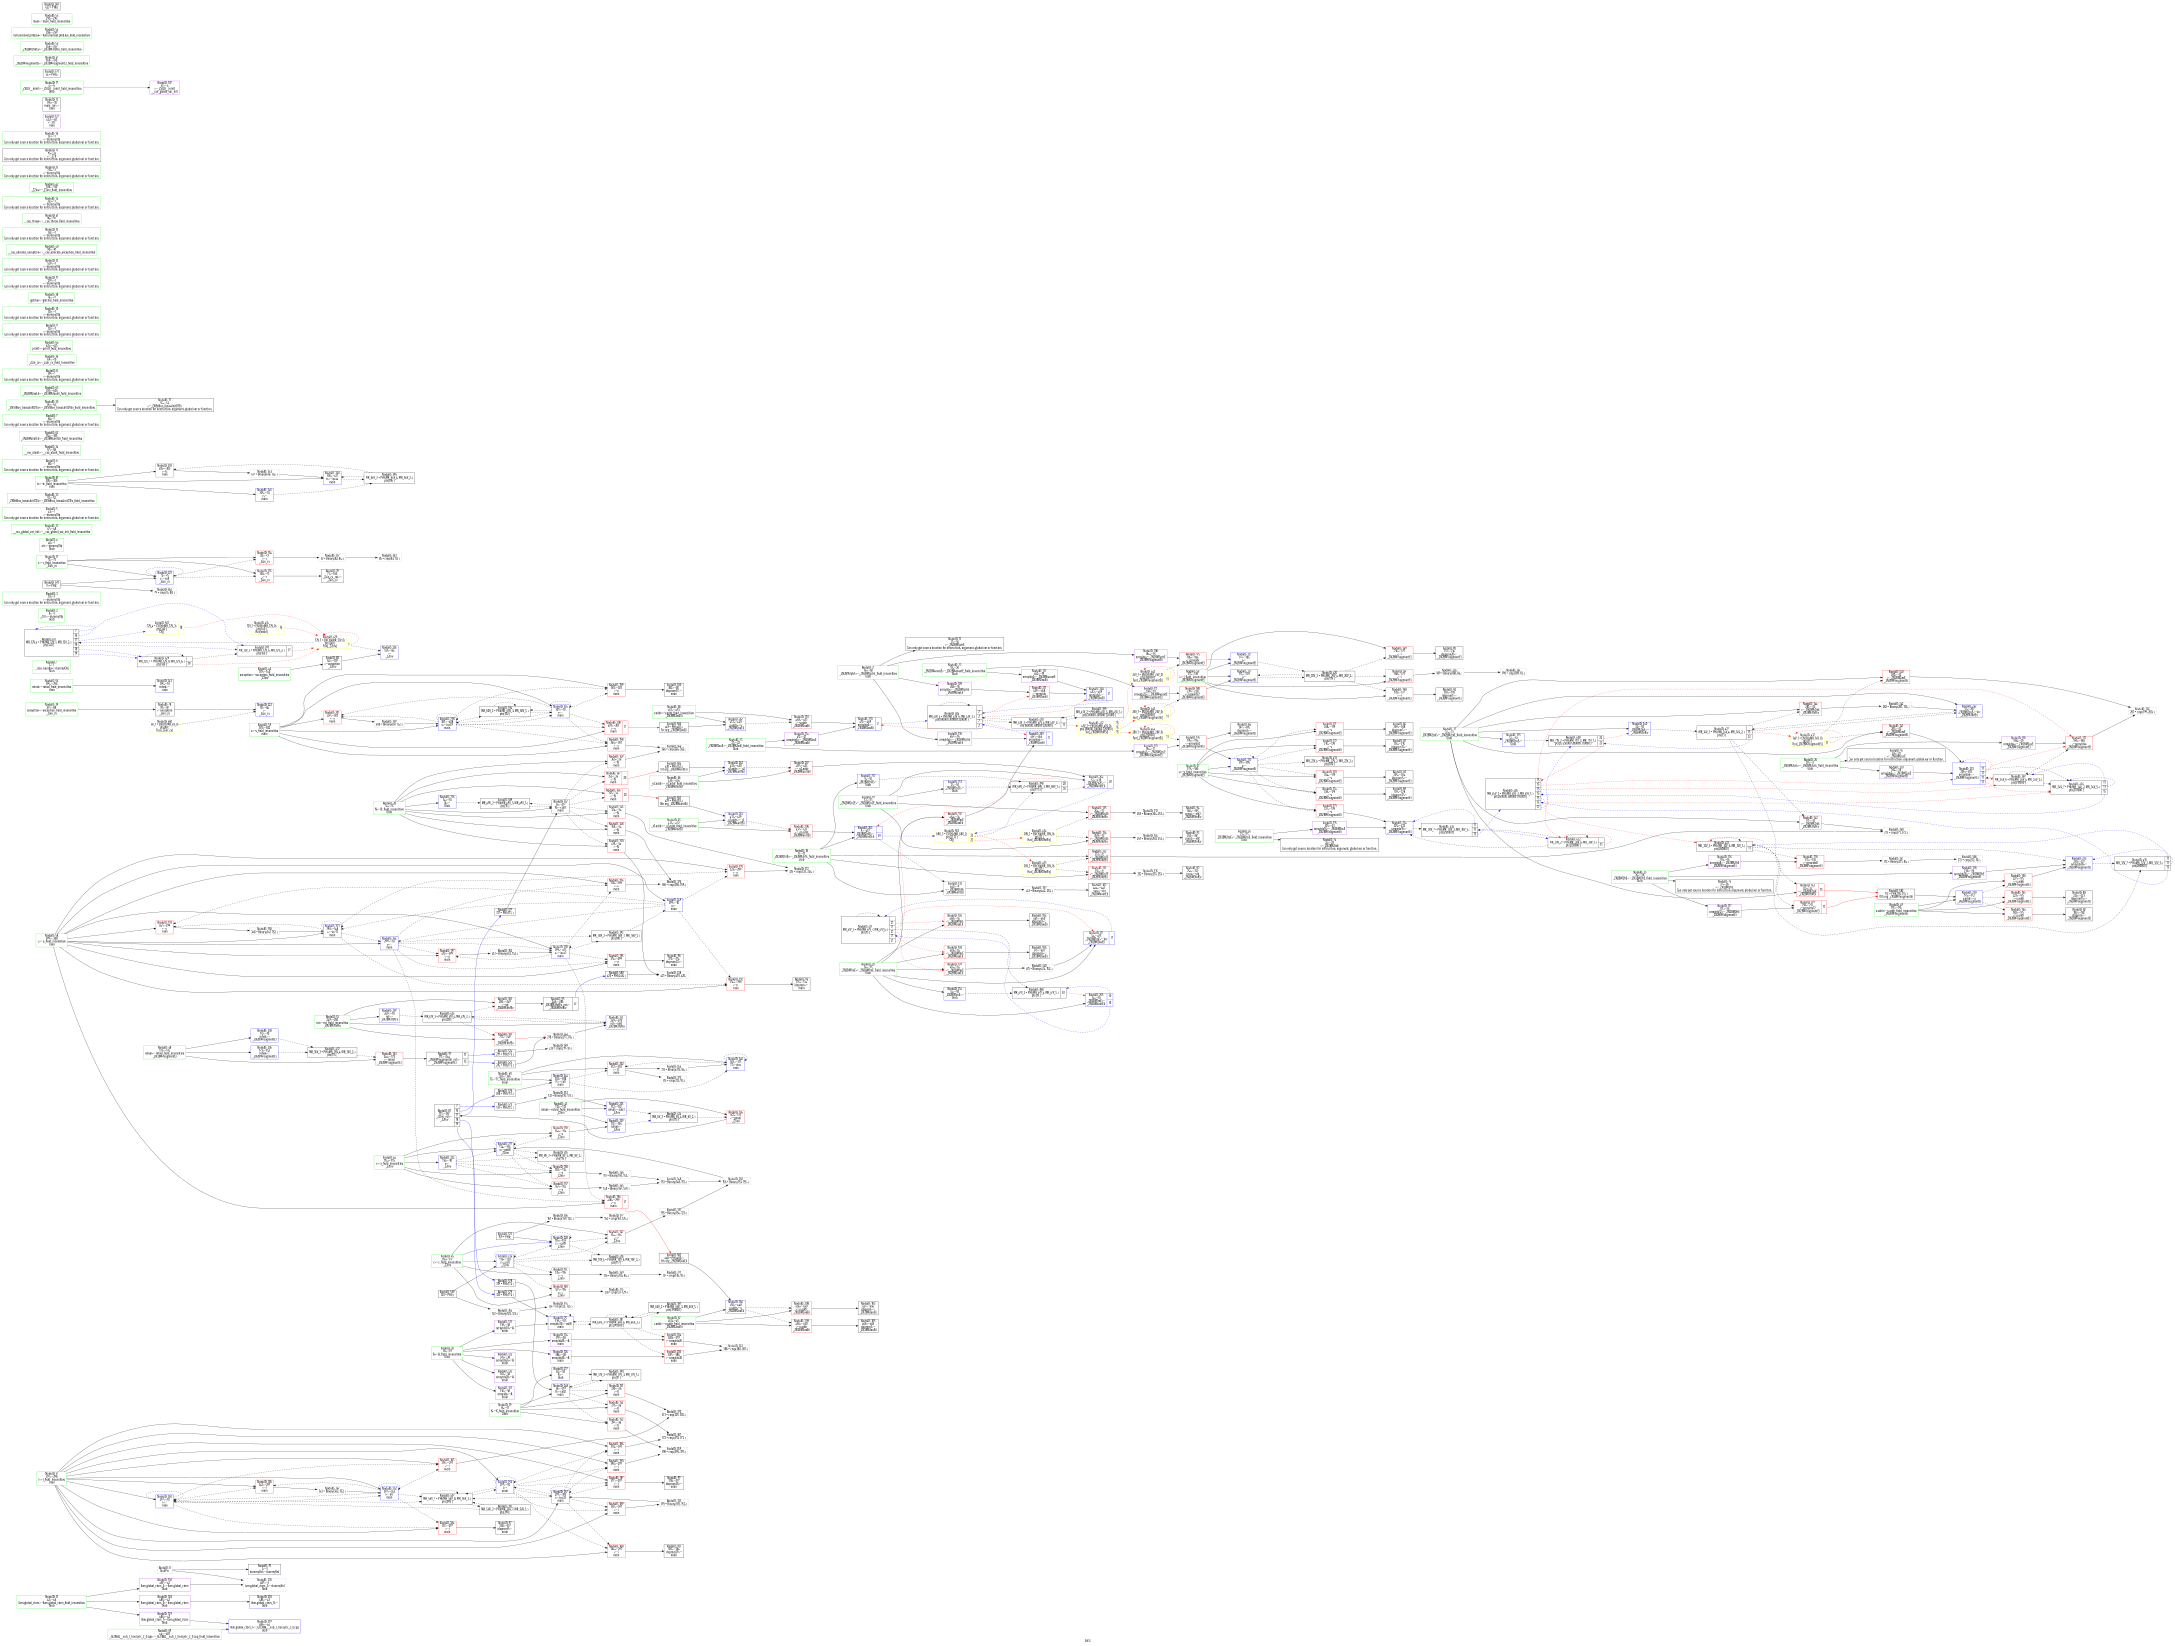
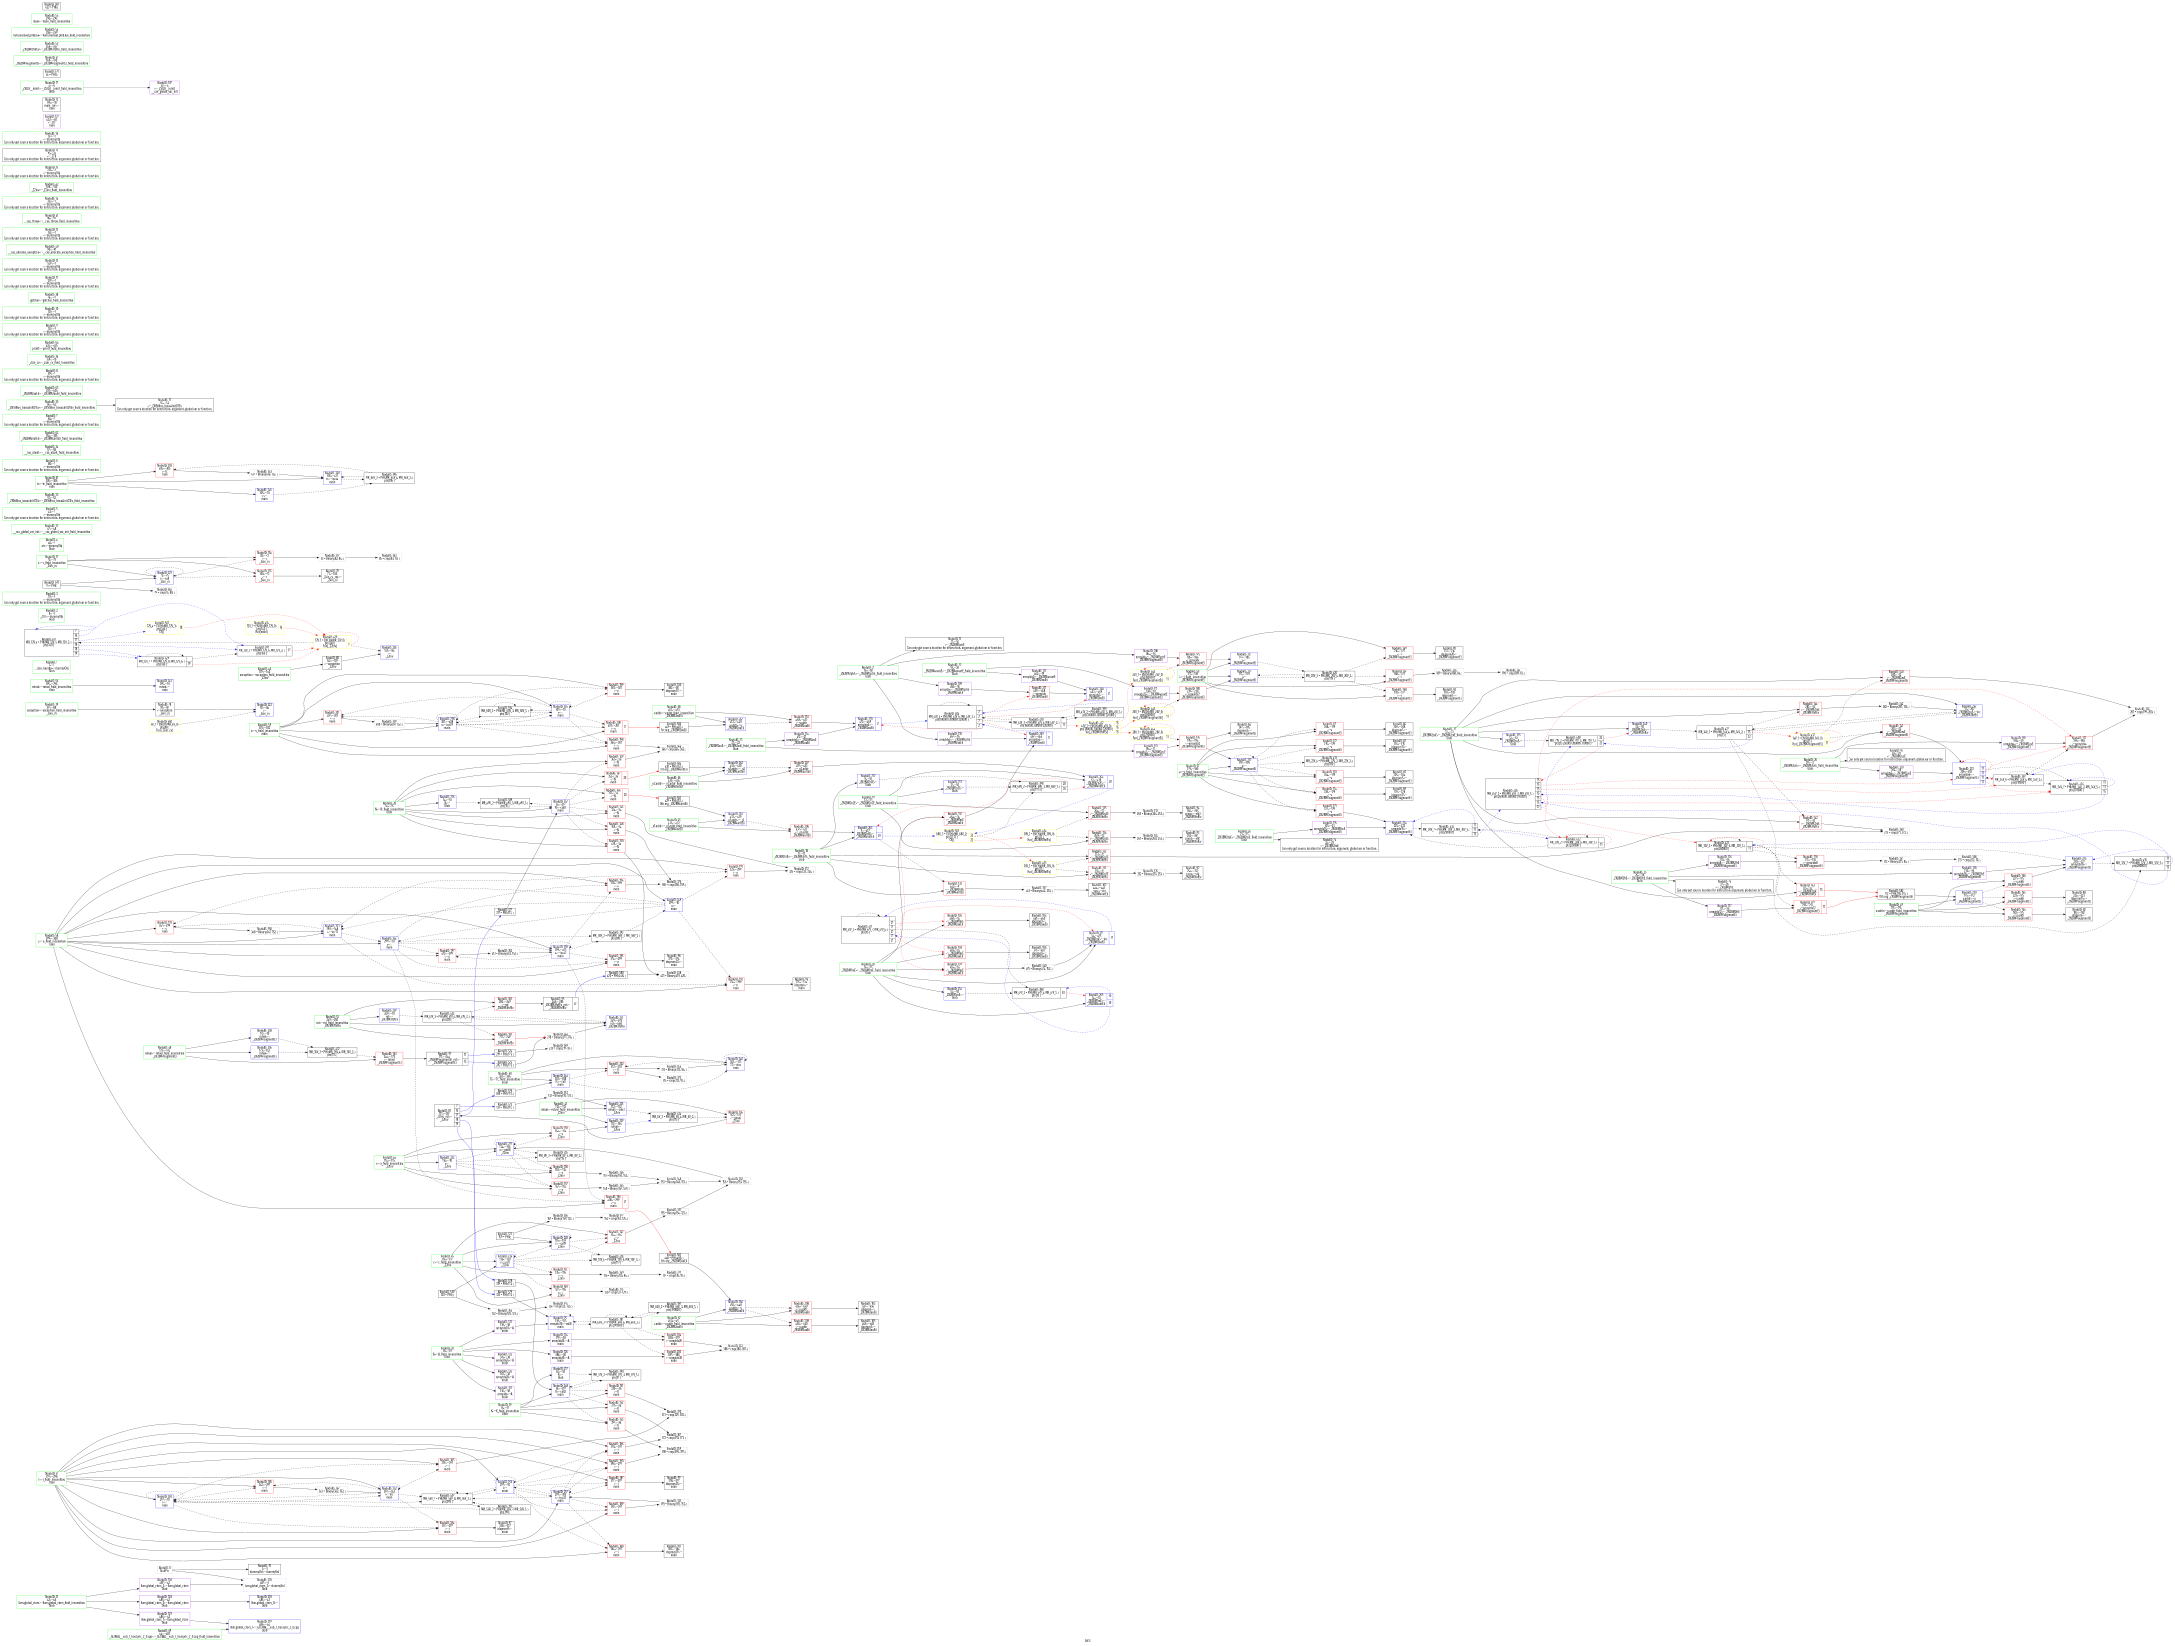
edge "NodeID: 45" -> "NodeID: 228": color blue -> black
